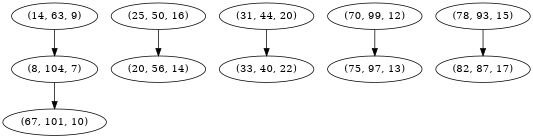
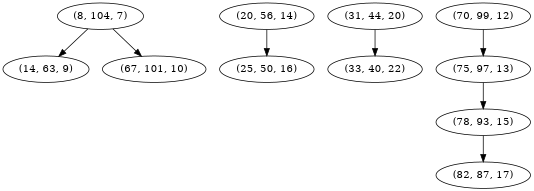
edge "(14, 63, 9)" -> "(8, 104, 7)": reversed
edge "(25, 50, 16)" -> "(20, 56, 14)": reversed
edge "(75, 97, 13)" -> "(78, 93, 15)": added
